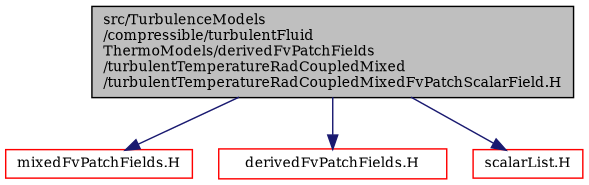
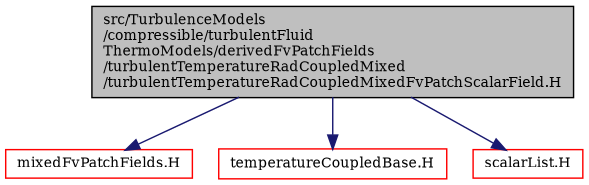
node "derivedFvPatchFields.H": label "derivedFvPatchFields.H" -> "temperatureCoupledBase.H"
